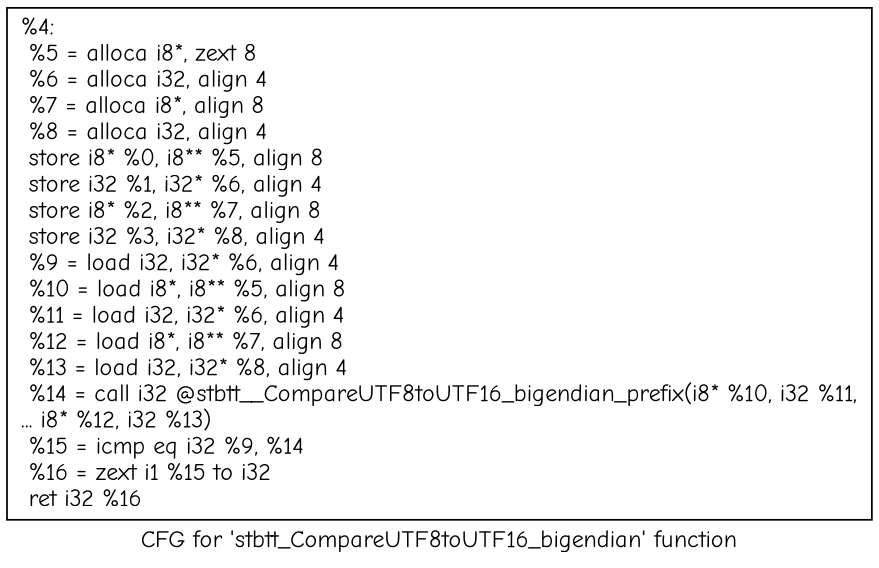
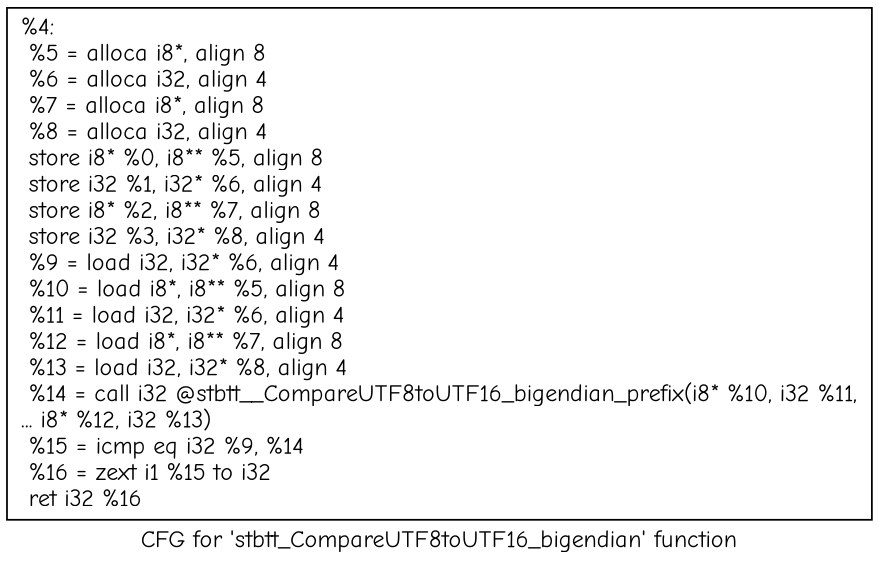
node "%4:": text "%5 = alloca i8*, zext 8" -> "%5 = alloca i8*, align 8"
